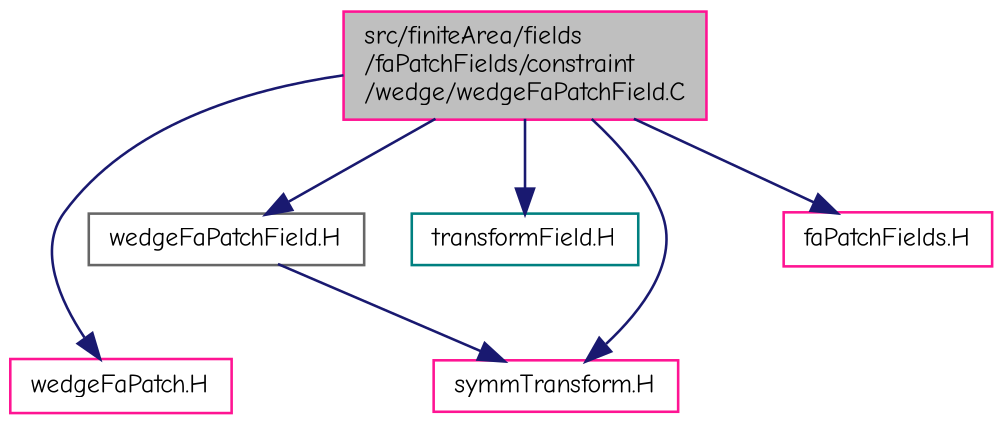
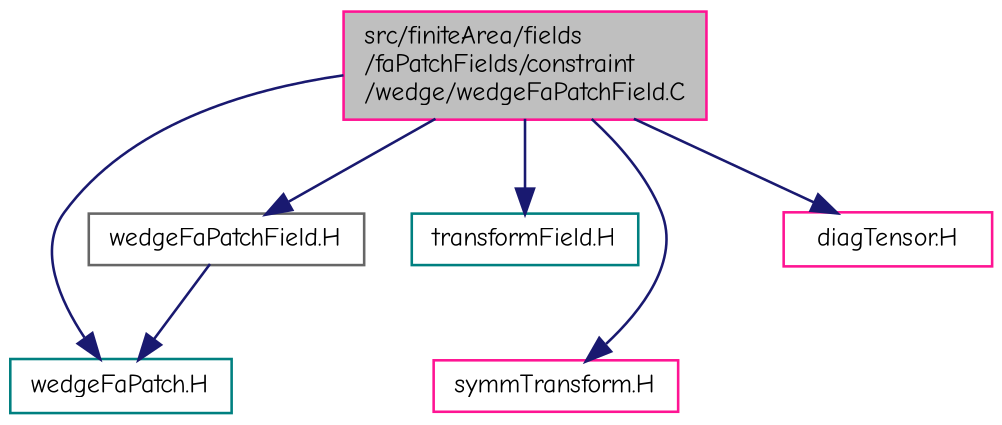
node "faPatchFields.H": label "faPatchFields.H" -> "diagTensor.H"
edge "wedgeFaPatchField.H" -> "symmTransform.H": now "wedgeFaPatchField.H" -> "wedgeFaPatch.H"
node "wedgeFaPatch.H": color deeppink -> teal
